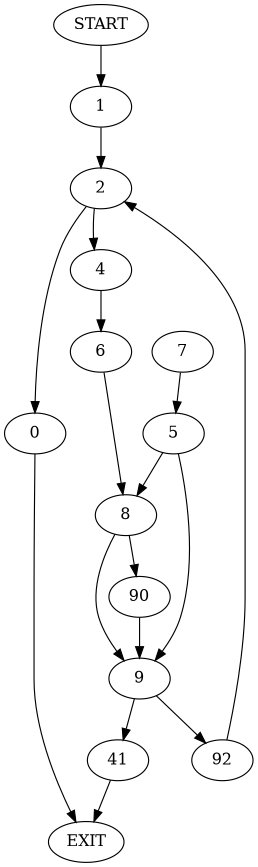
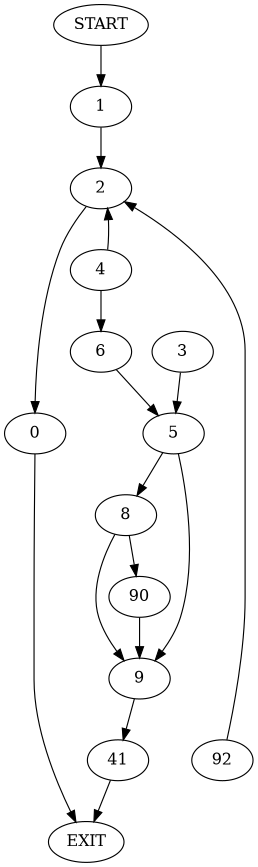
edge "2" -> "4": reversed
node "7": label "7" -> "3"
edge "6" -> "8": now "6" -> "5"
edge "9" -> "92": removed
